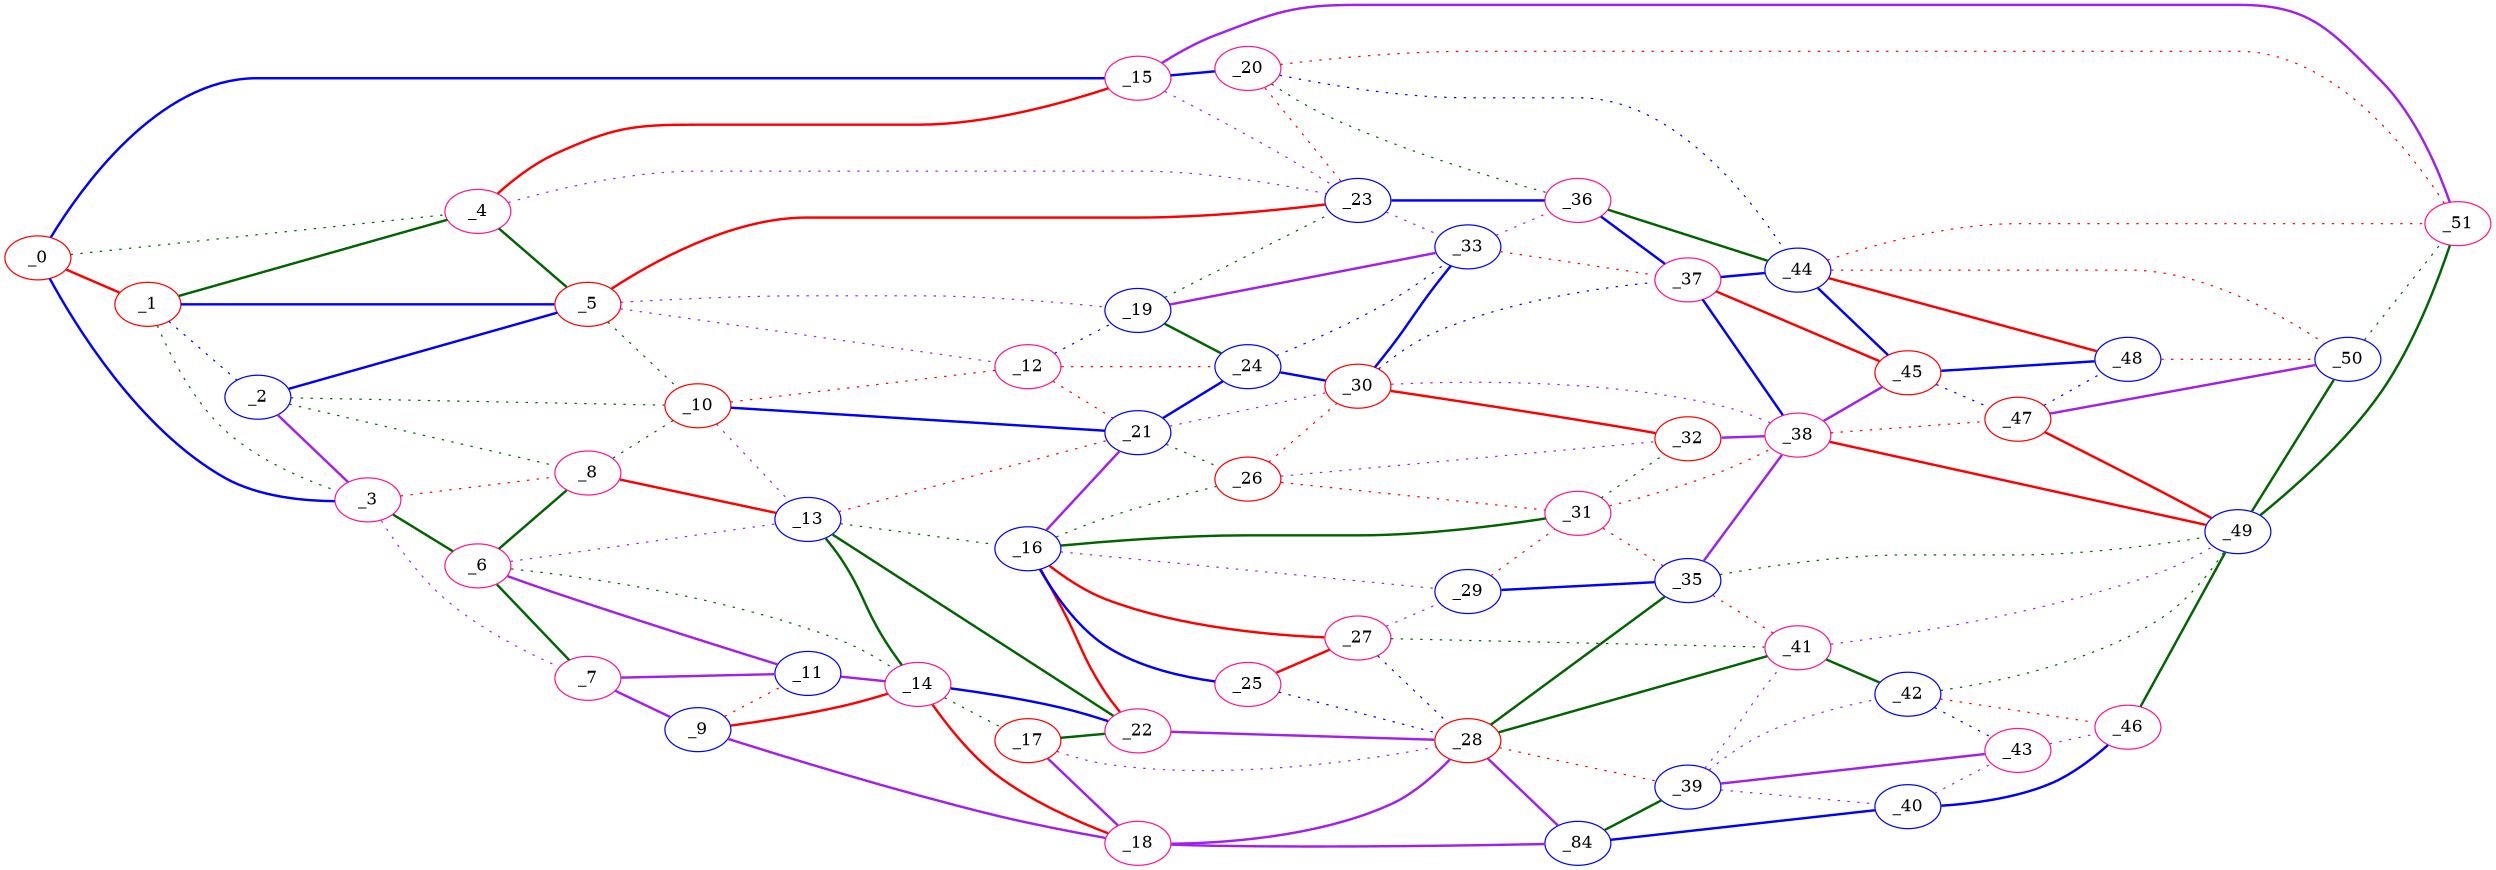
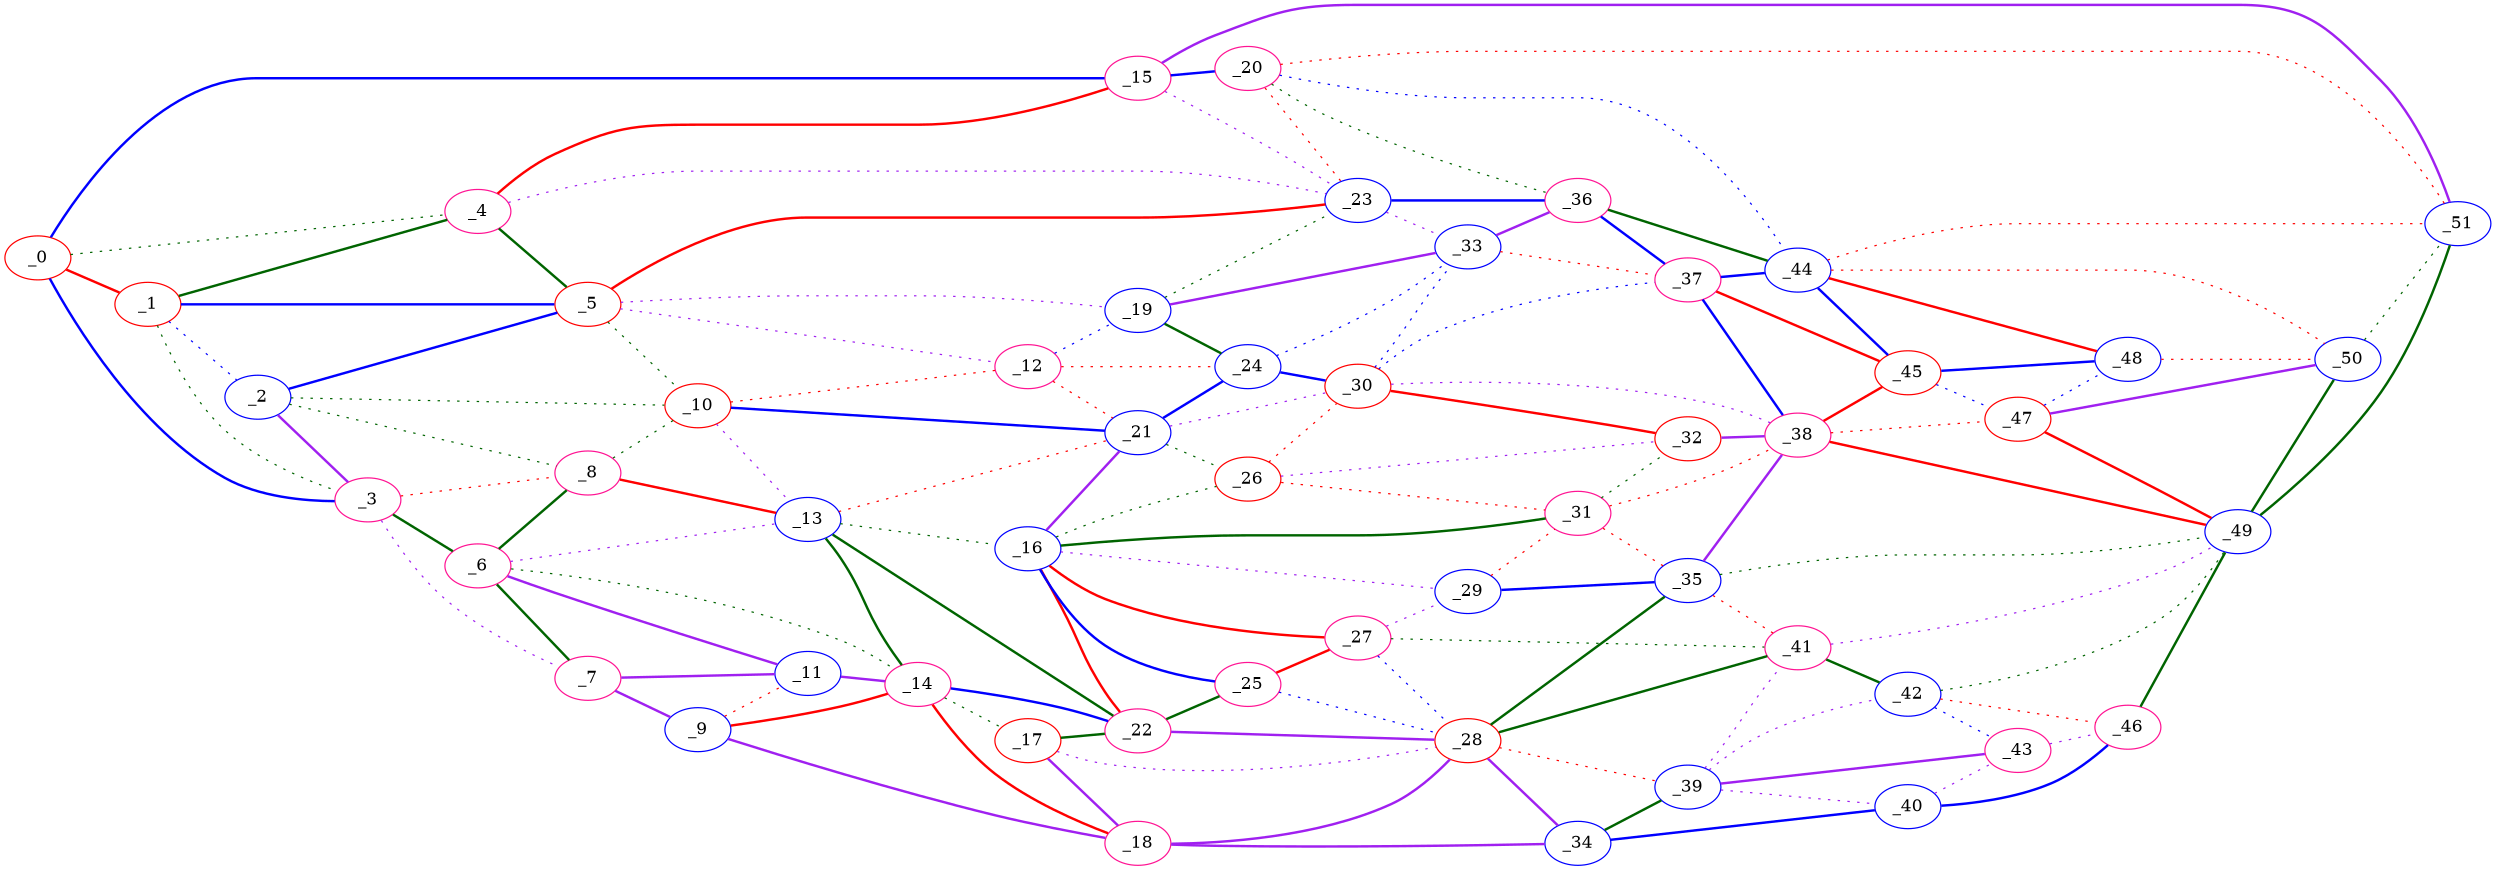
edge "_36" -- "_33": style dotted -> bold
node "_51": color deeppink -> blue
edge "_33" -- "_30": style bold -> dotted
edge "_45" -- "_38": color purple -> red
edge "_25" -- "_22": added
node "_84": label "_84" -> "_34"
